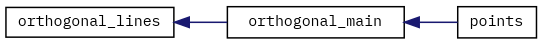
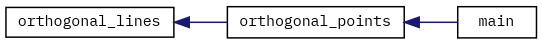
node "orthogonal_main": label "orthogonal_main" -> "orthogonal_points"
node "points": label "points" -> "main"
